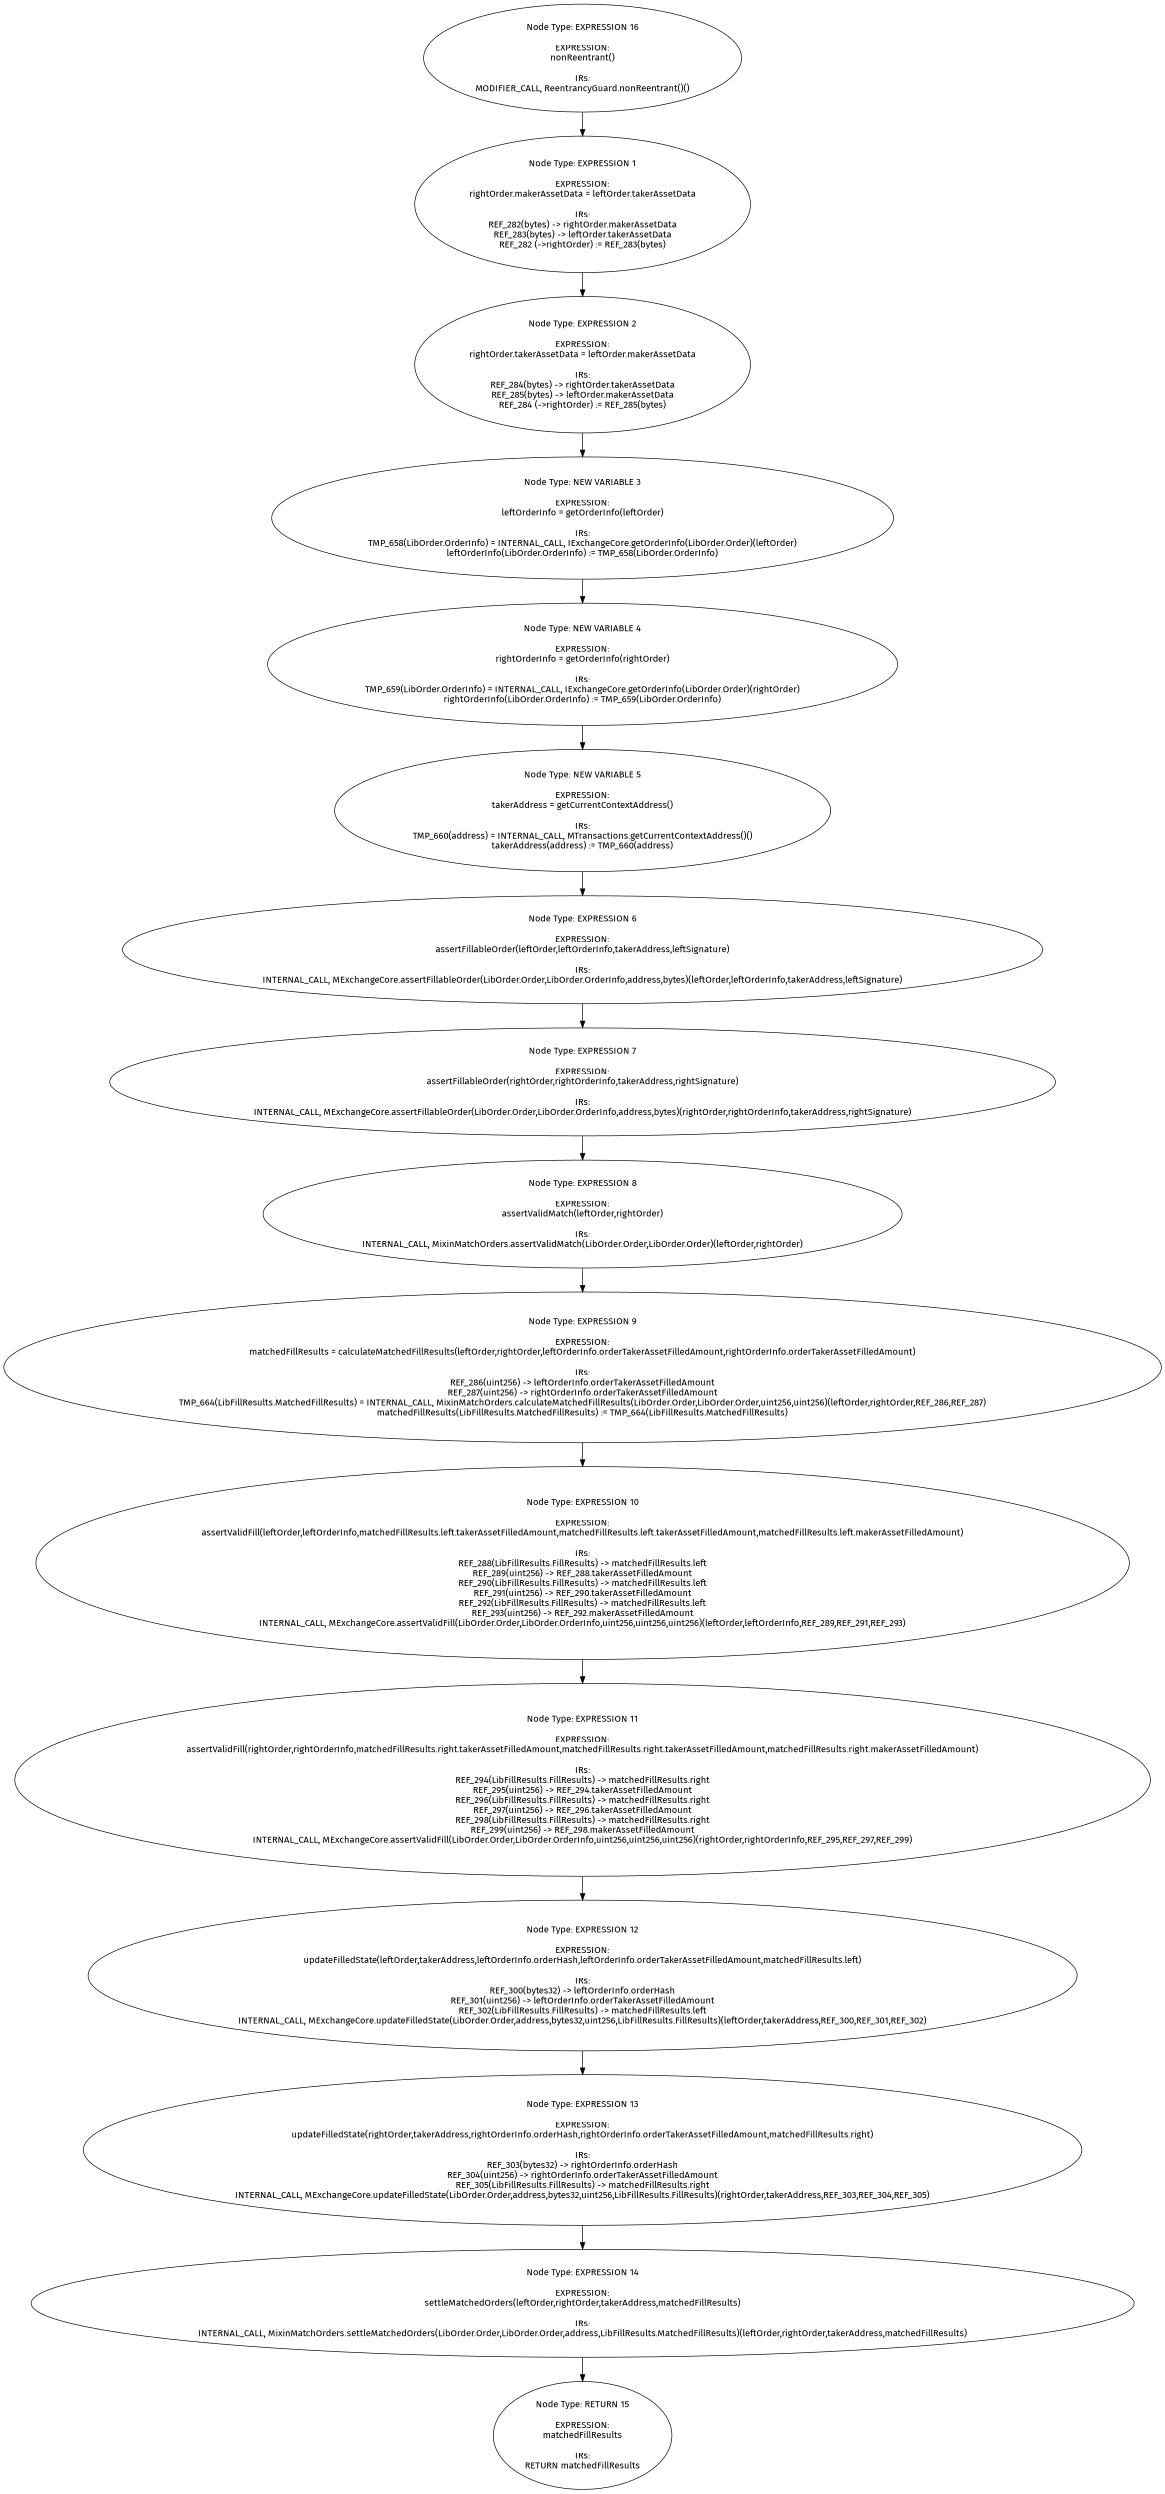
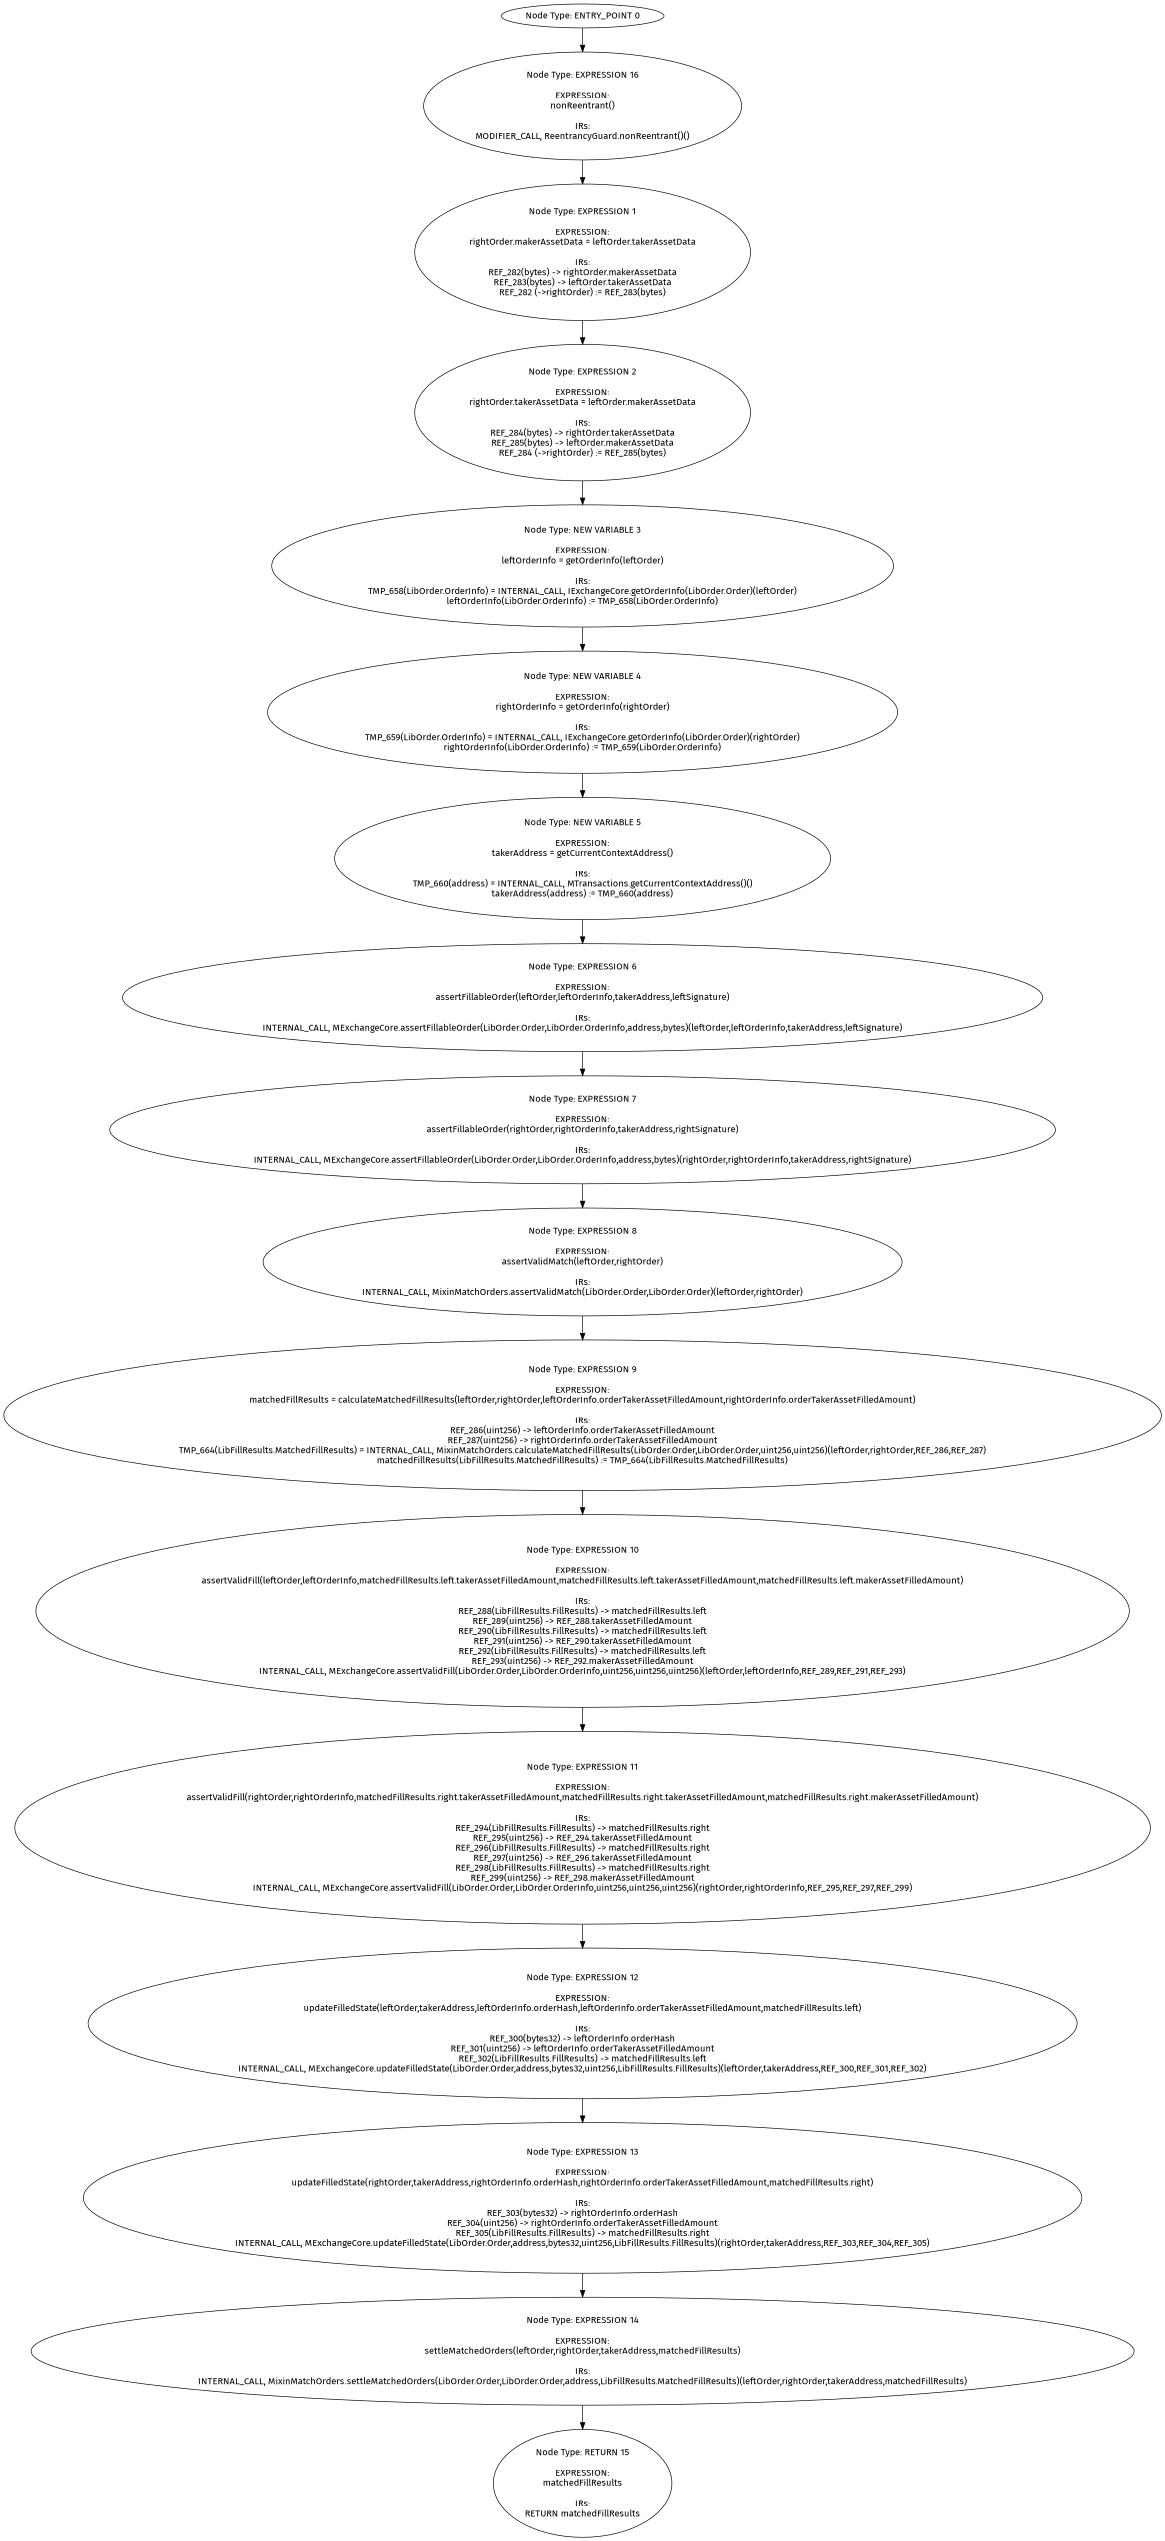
node "Node Type: ENTRY_POINT 0": added
